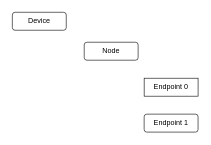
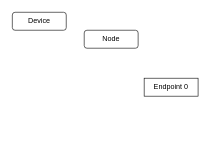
node "Node": moved (111, 51) -> (111, 39)
node "Endpoint 1": removed
